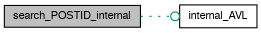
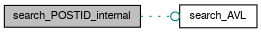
node "internal_AVL": label "internal_AVL" -> "search_AVL"
